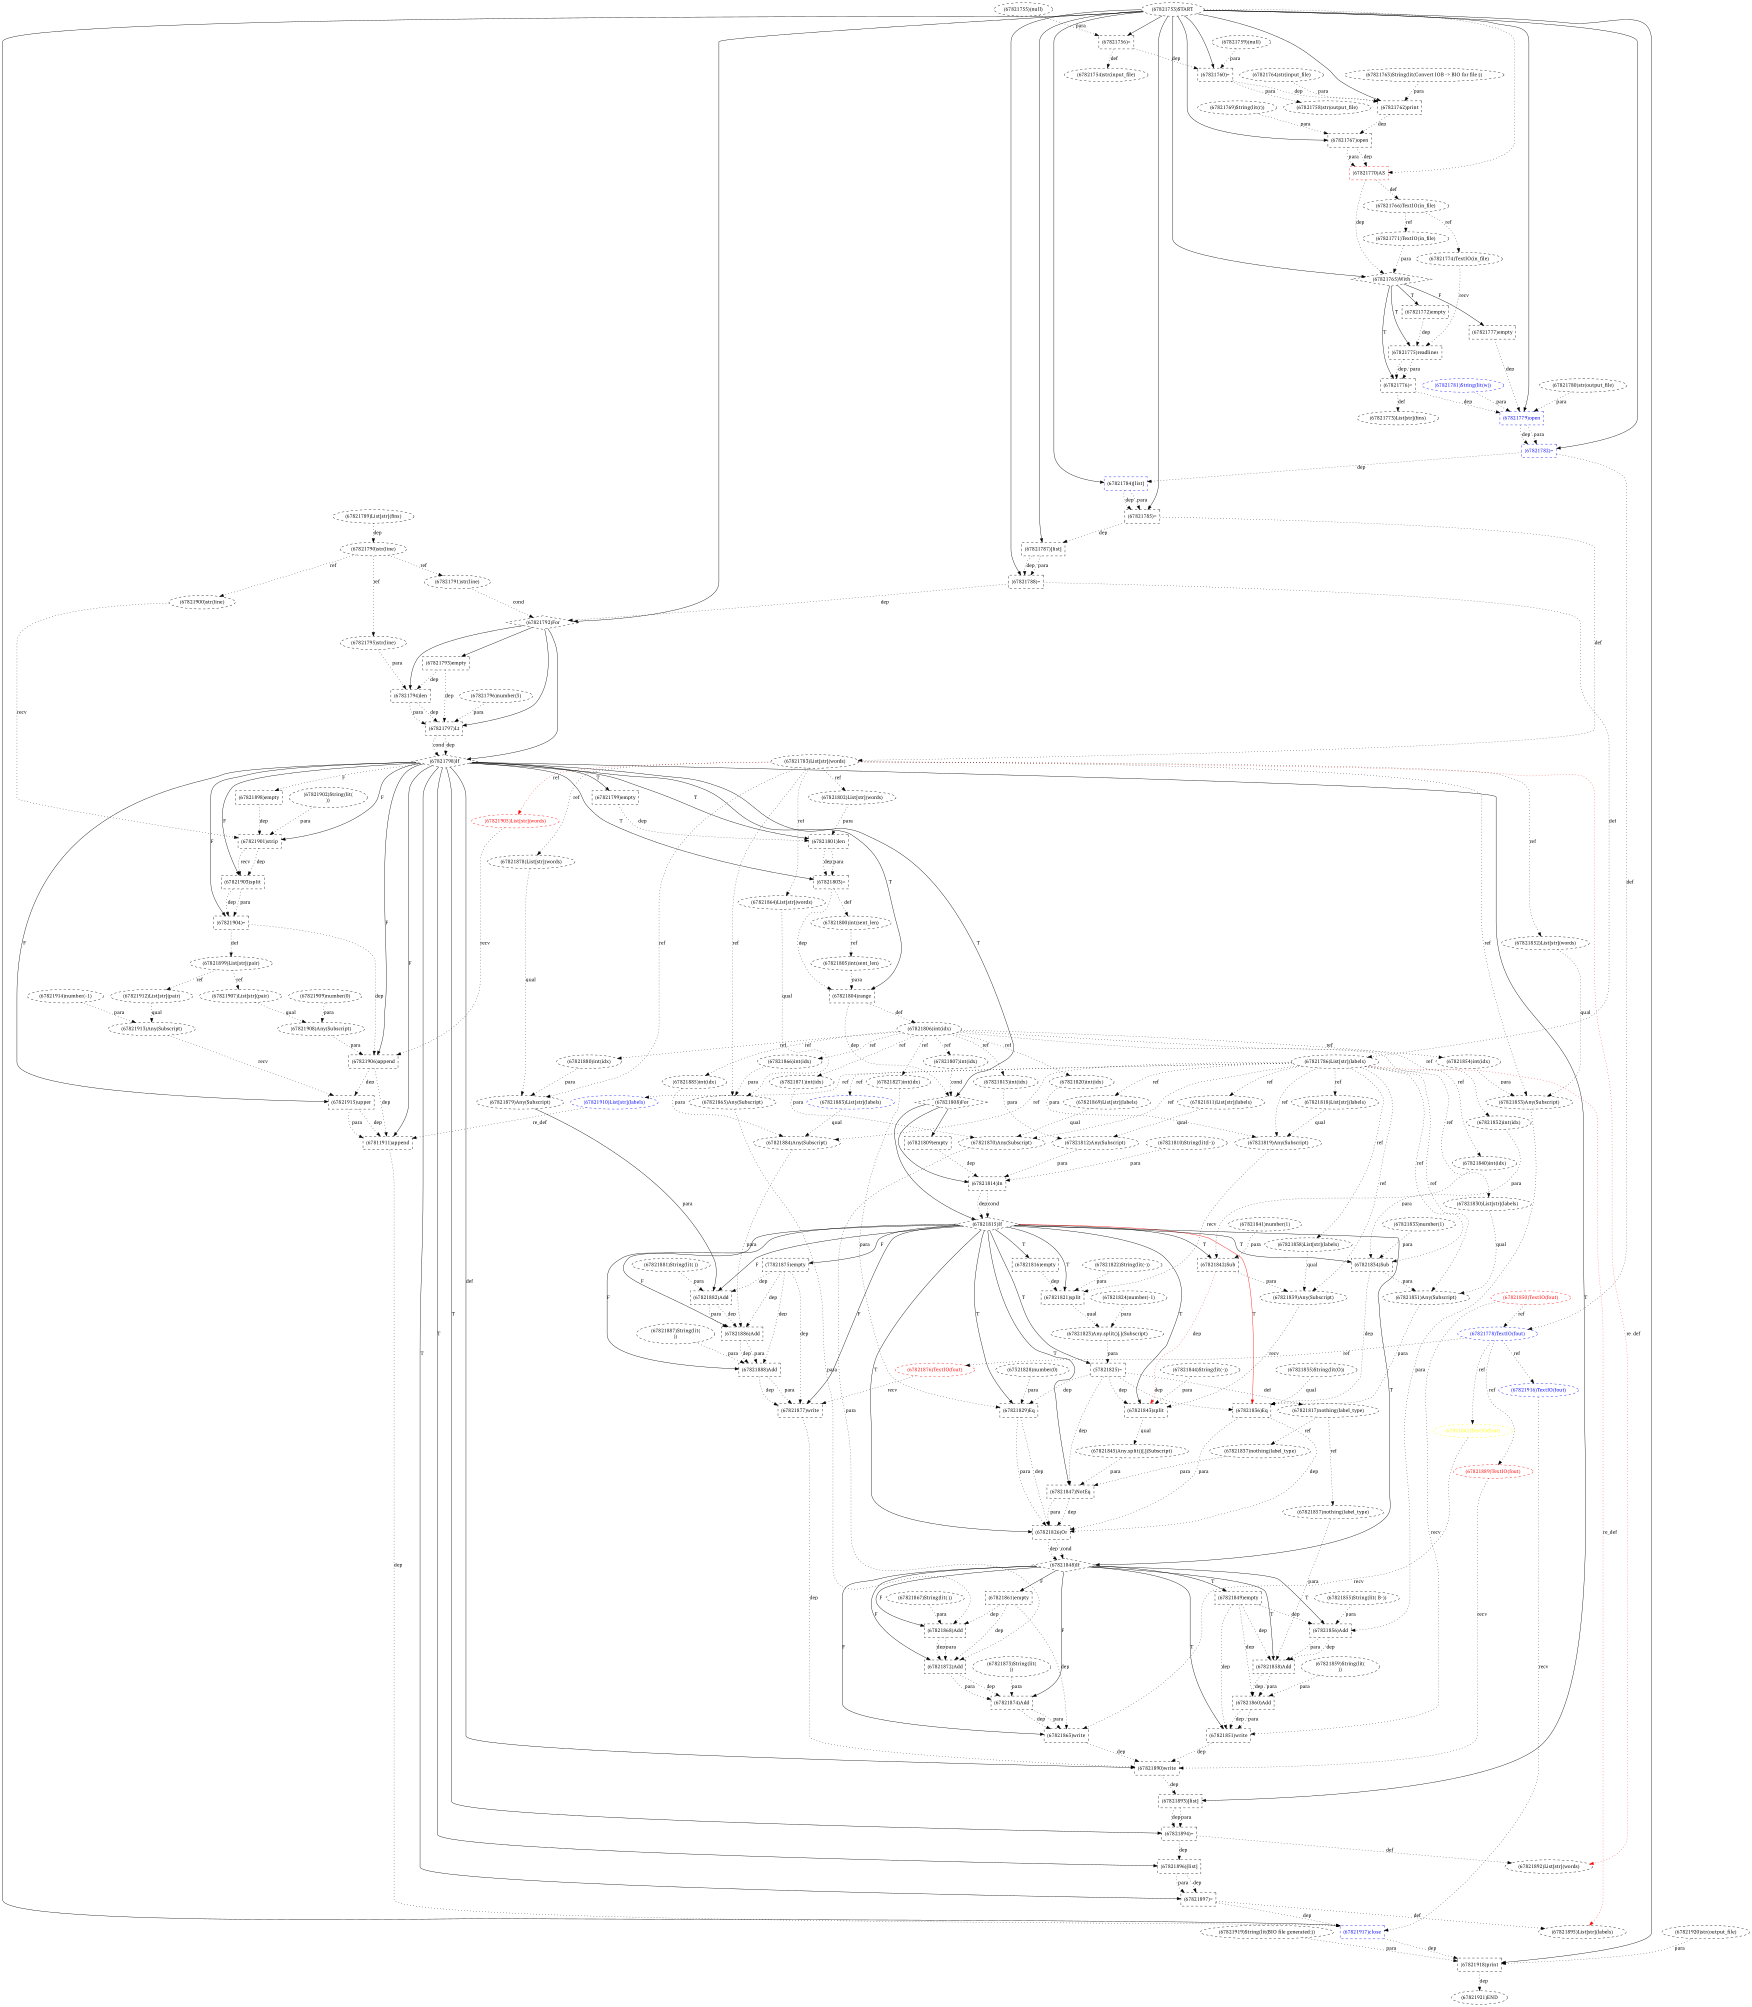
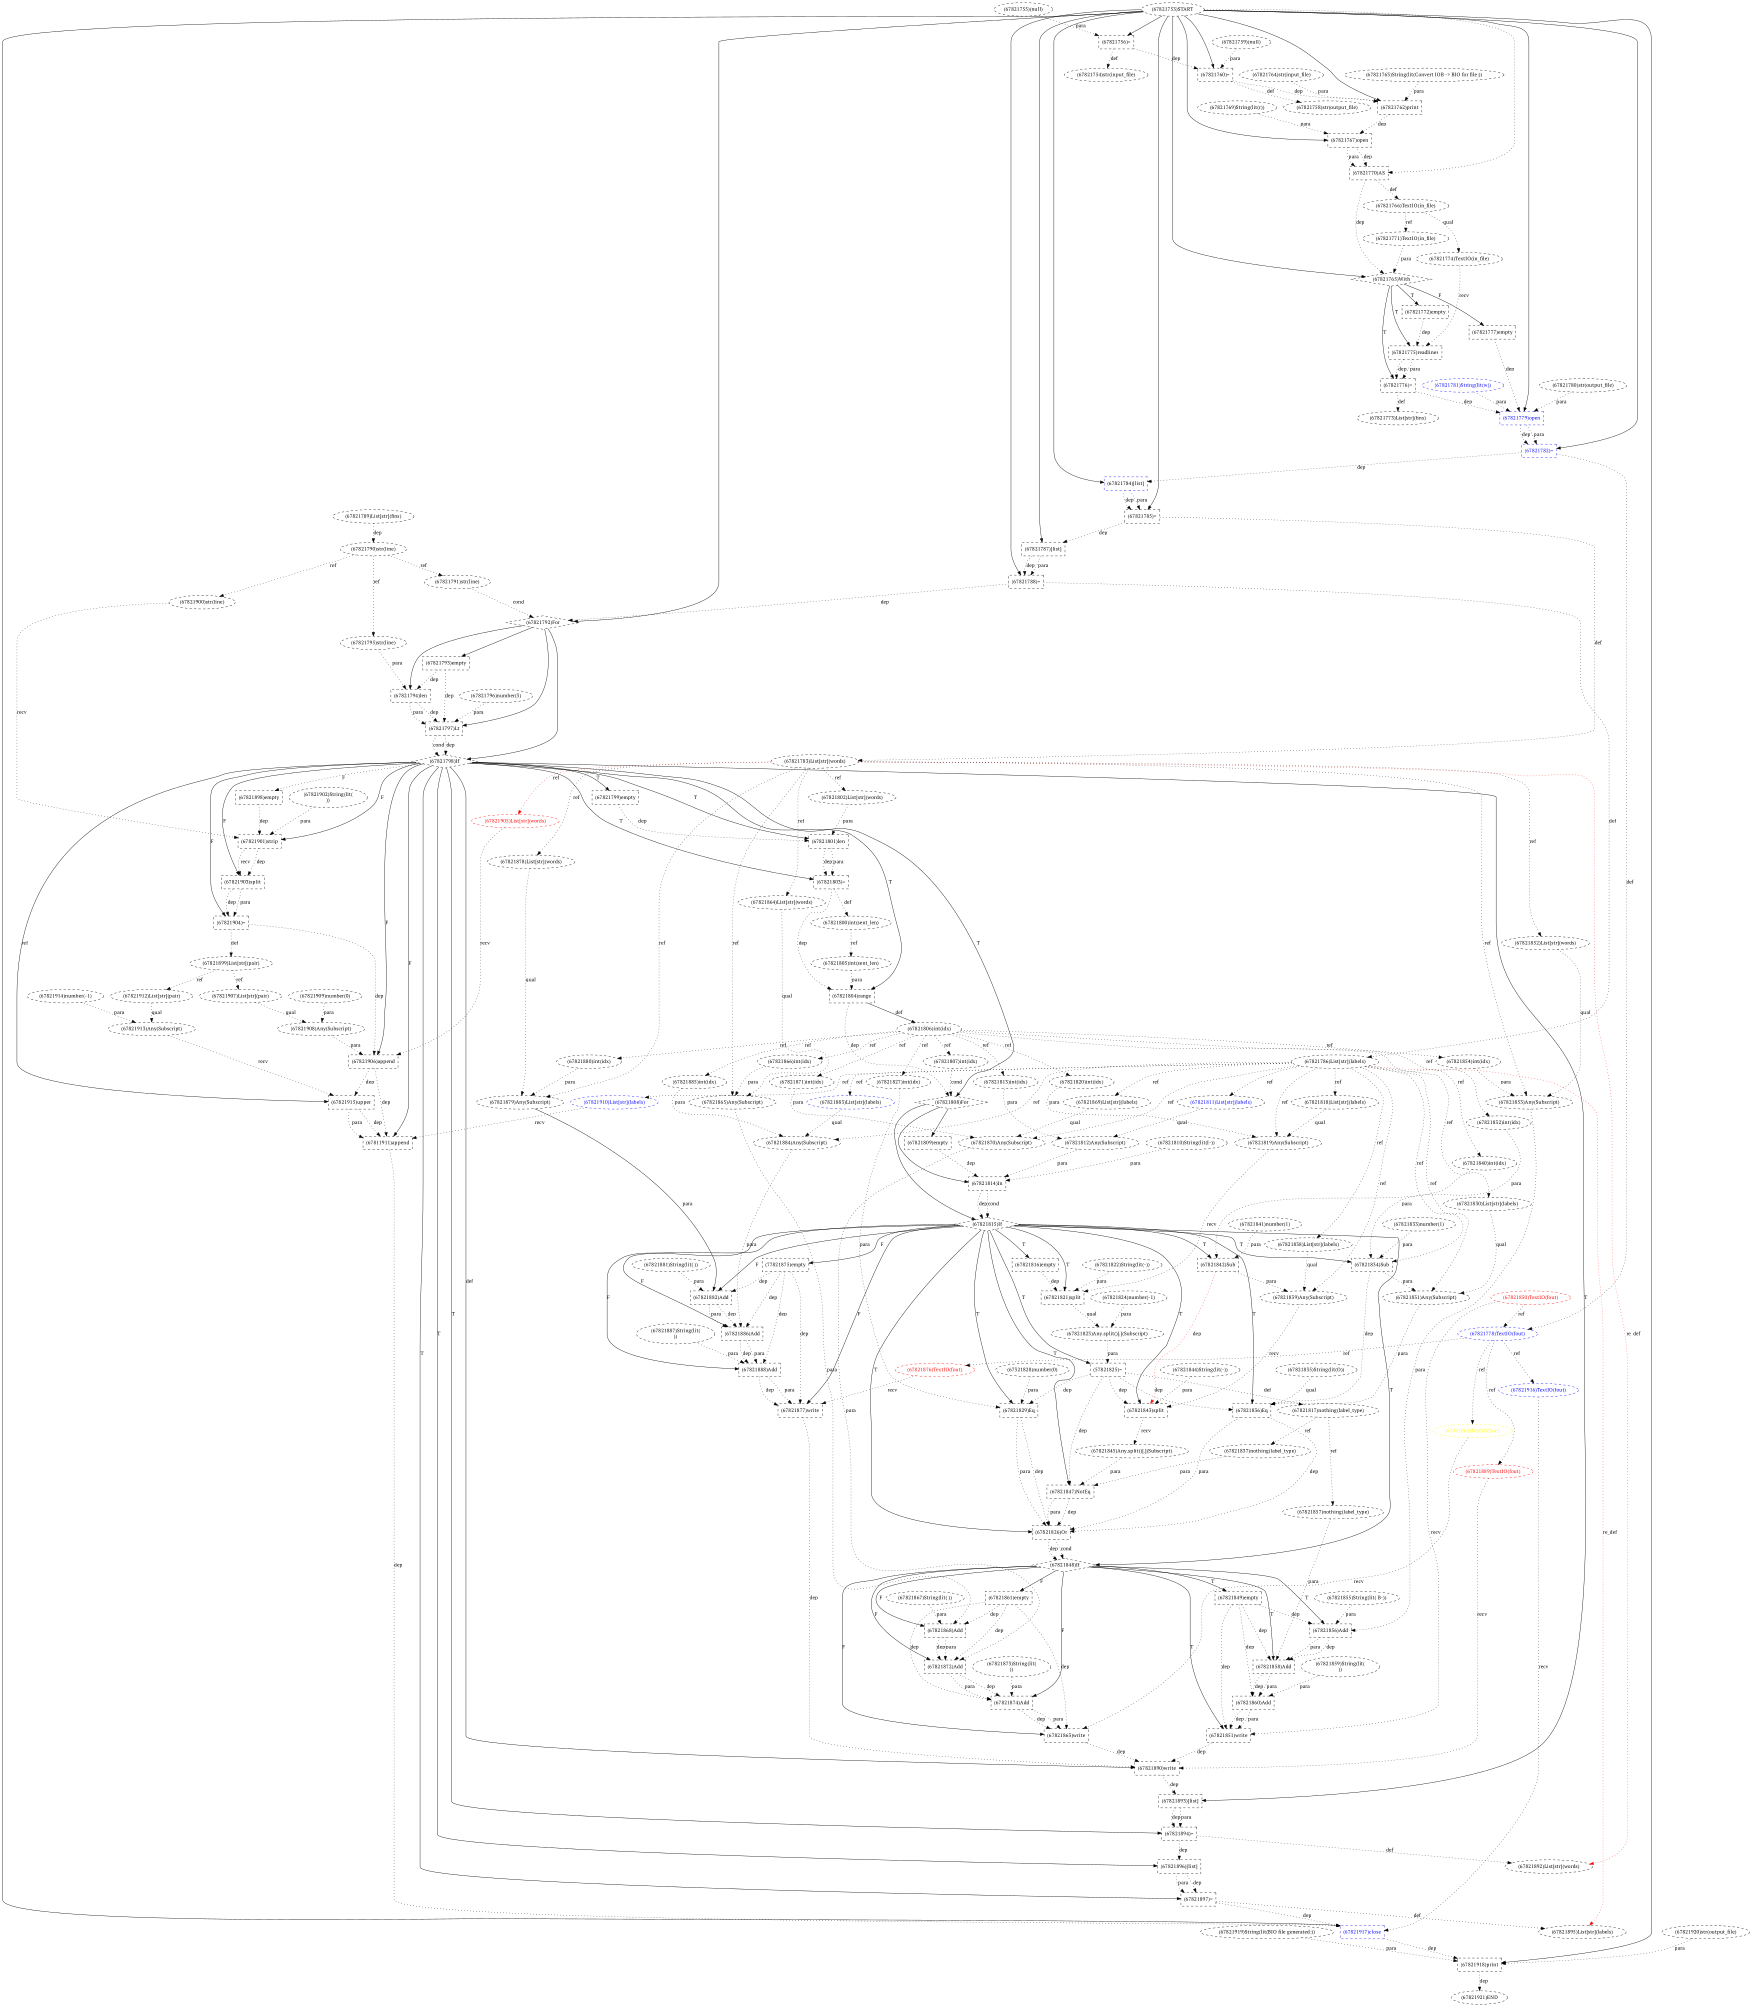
edge "(67821760)=" -> "(67821758)str(output_file)": label "para" -> "def"
node "(67821770)AS": color red -> black
edge "(67821766)TextIO(in_file)" -> "(67821774)TextIO(in_file)": label "ref" -> "qual"
edge "(67821798)If" -> "(67821915)upper": label "F" -> "ref"
edge "(67821804)range" -> "(67821806)int(idx)": style dotted -> solid
node "(67821811)List[str](labels)": fontcolor black -> blue
edge "(67821910)List[str](labels)" -> "(67811911)append": label "re_def" -> "recv"
edge "(67821815)If" -> "(67821836)Eq": color red -> black
edge "(67821843)split" -> "(67821845)Any.split()[.](Subscript)": label "qual" -> "recv"
edge "(67821861)empty" -> "(67821874)Add": added, label "dep"
